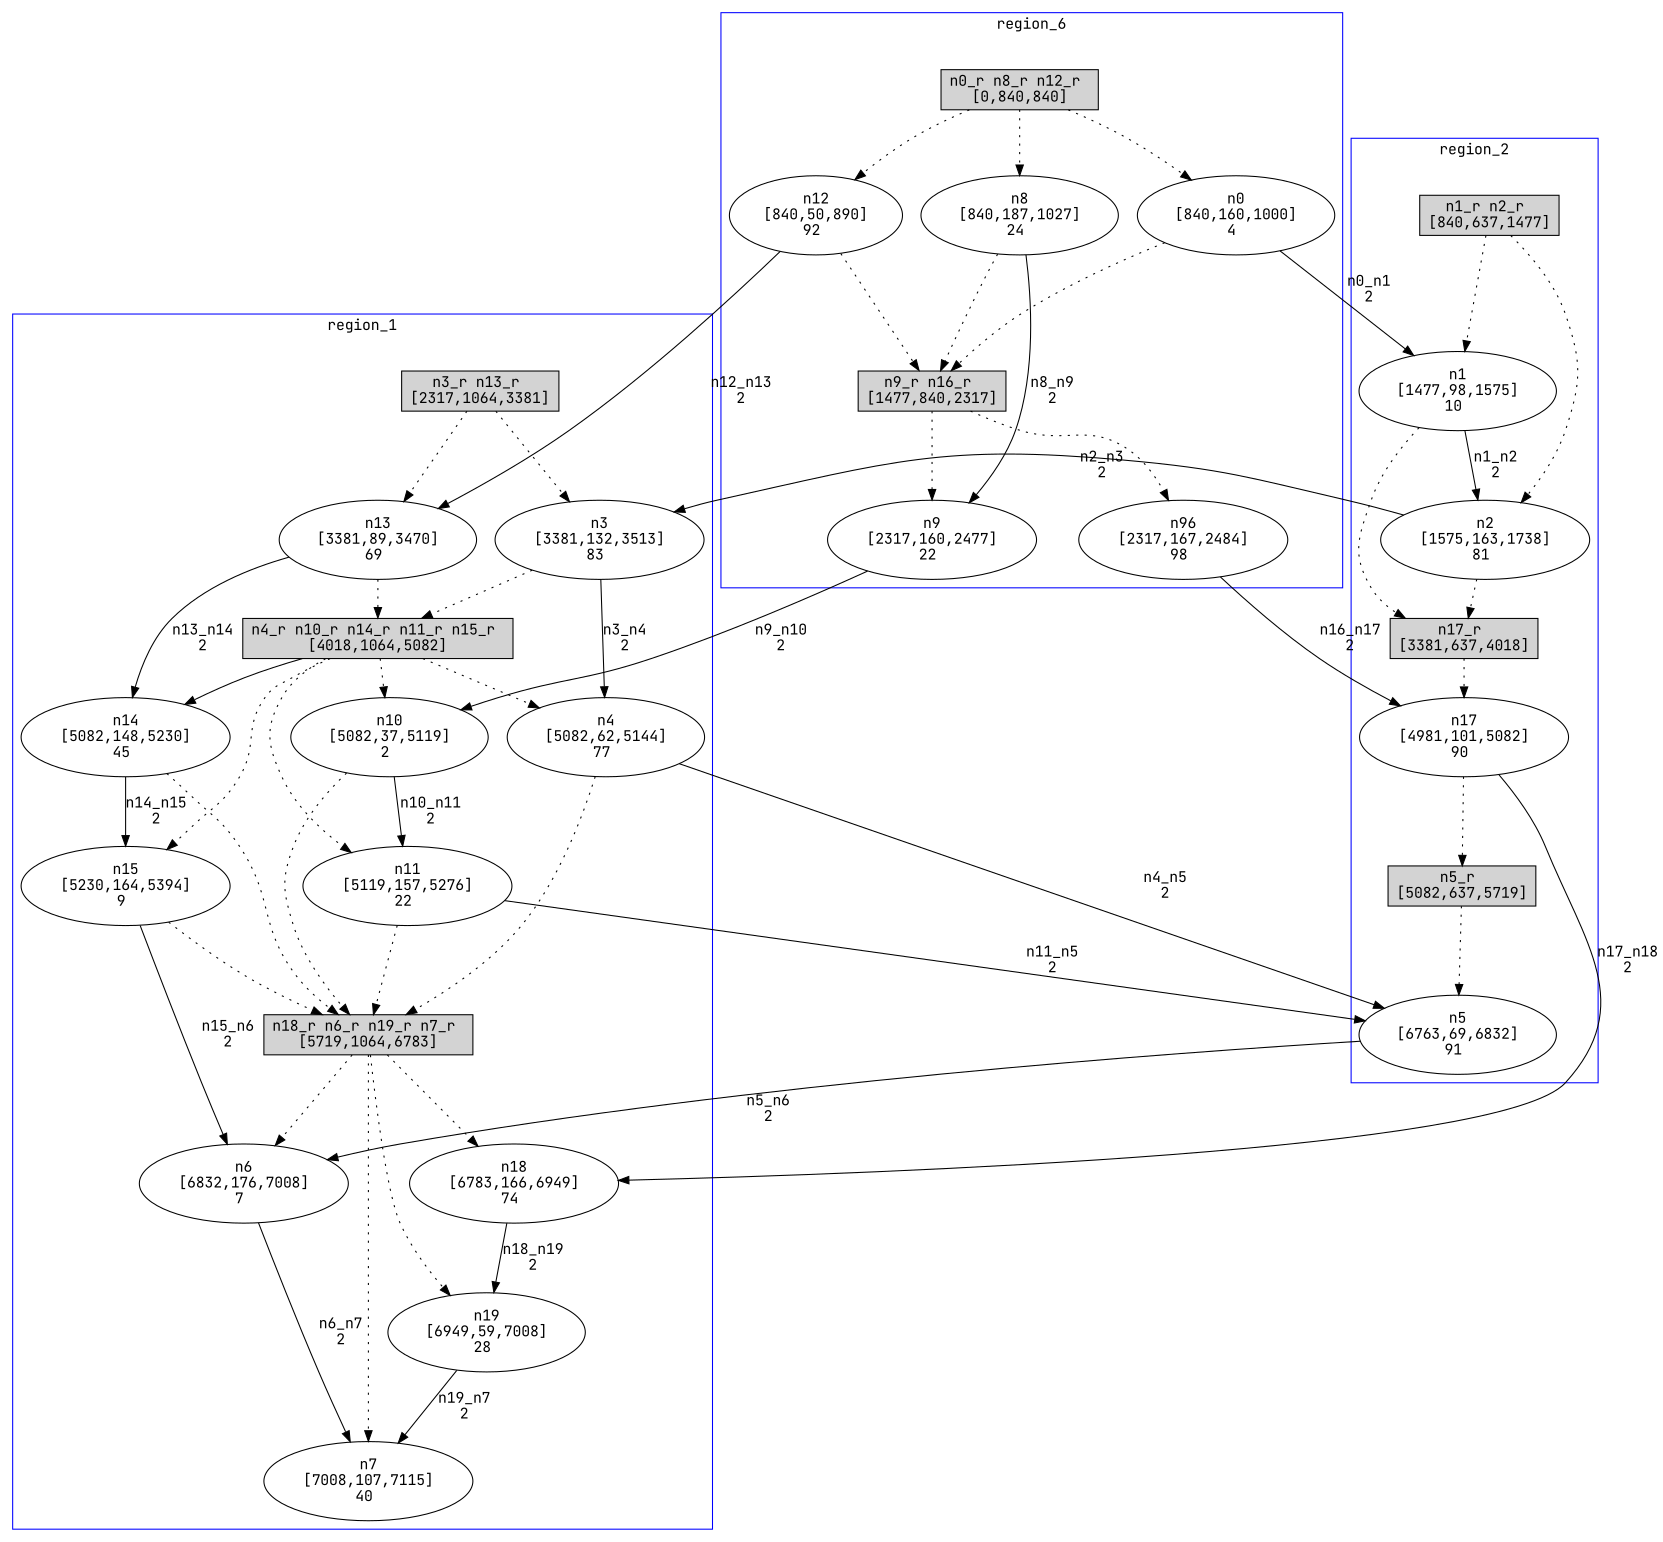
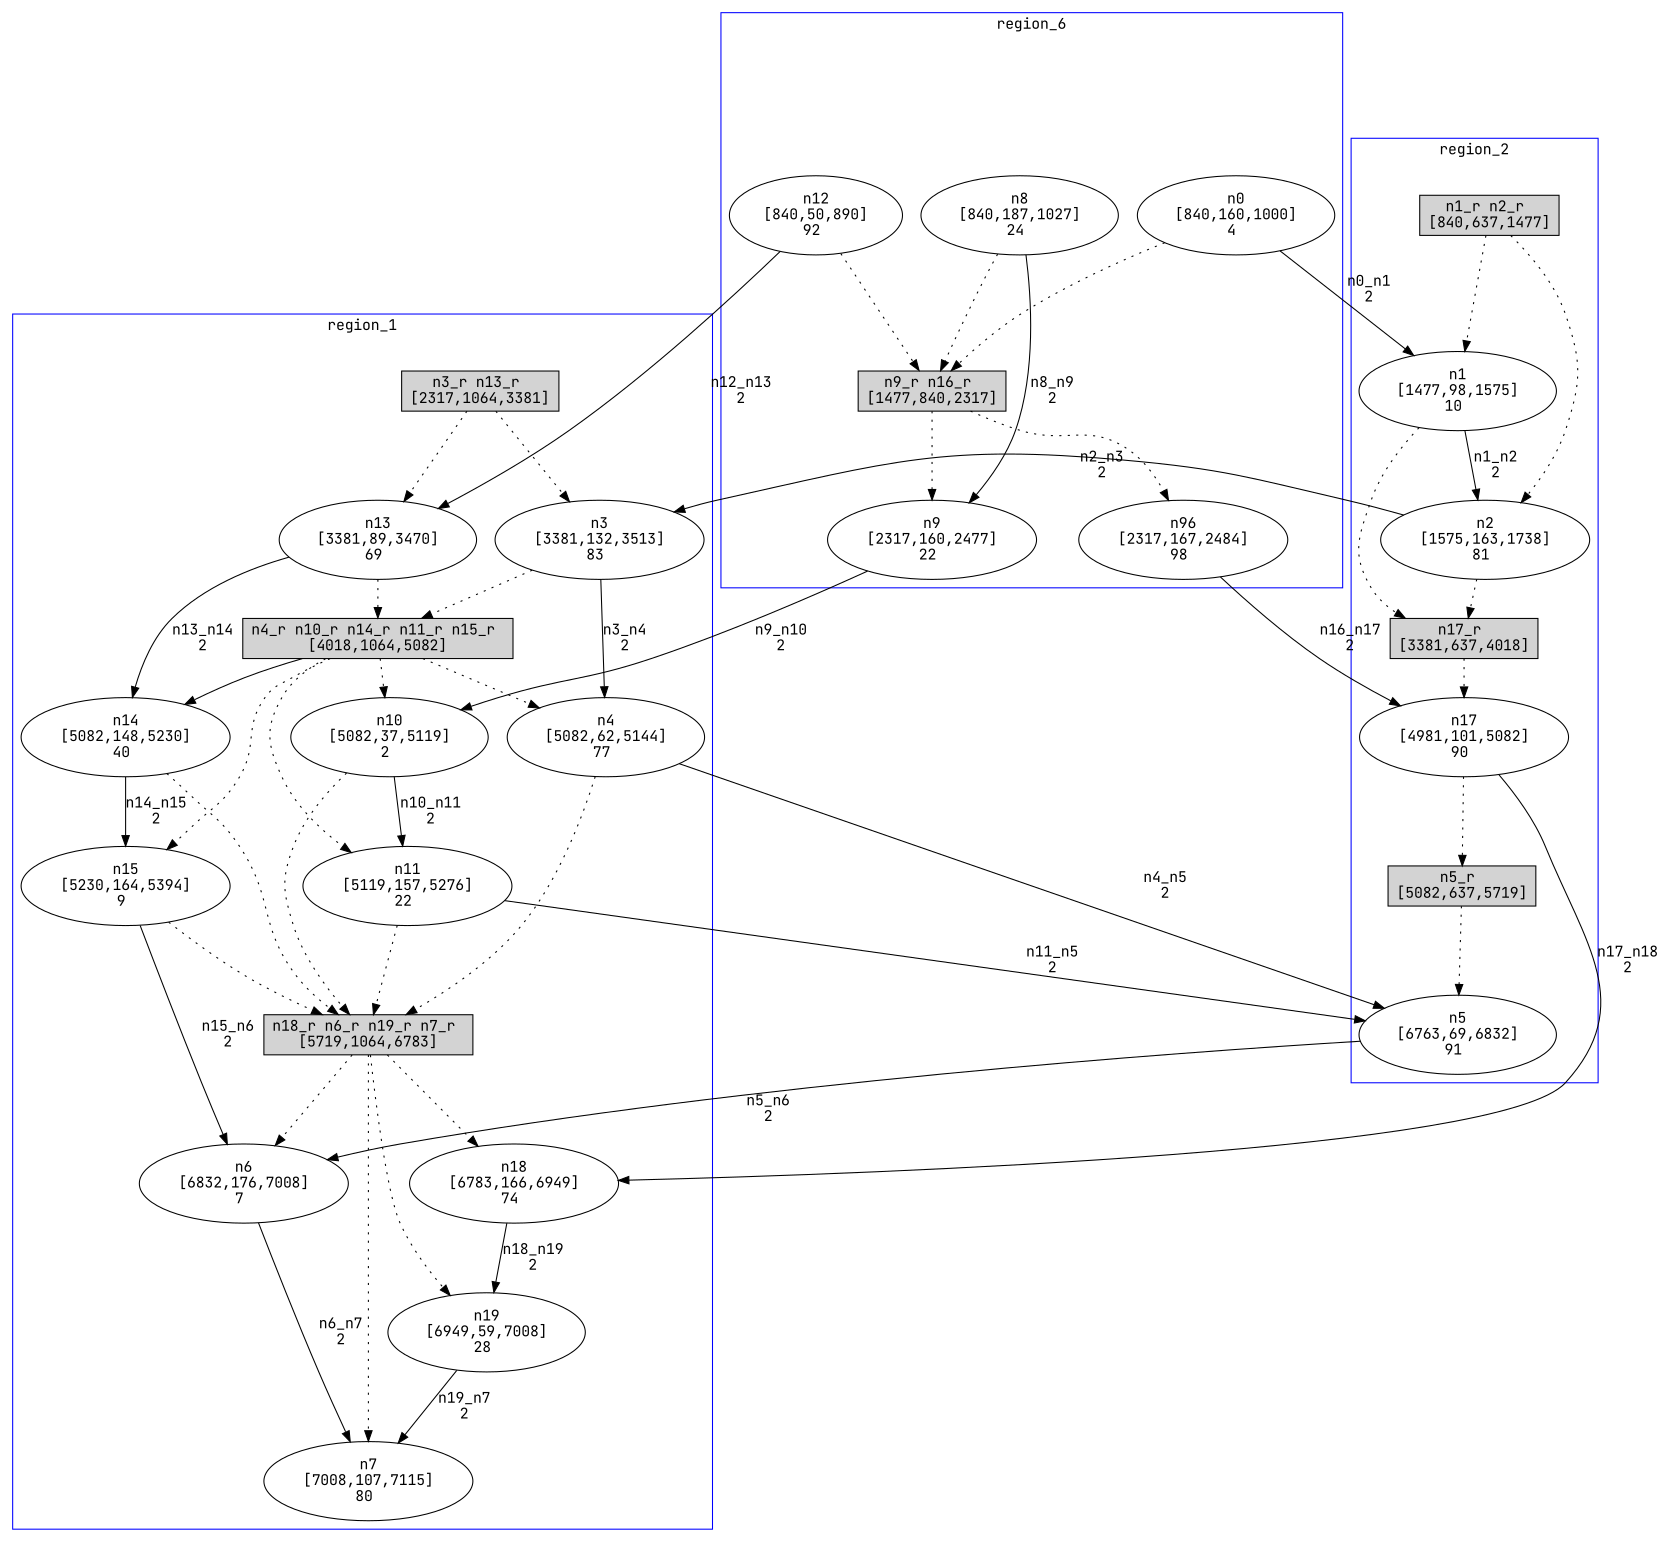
node "n0_r n8_r n12_r [0,840,840]": removed
node "n14 [5082,148,5230] 45": label "n14 [5082,148,5230] 45" -> "n14 [5082,148,5230] 40"
node "n7 [7008,107,7115] 40": label "n7 [7008,107,7115] 40" -> "n7 [7008,107,7115] 80"
